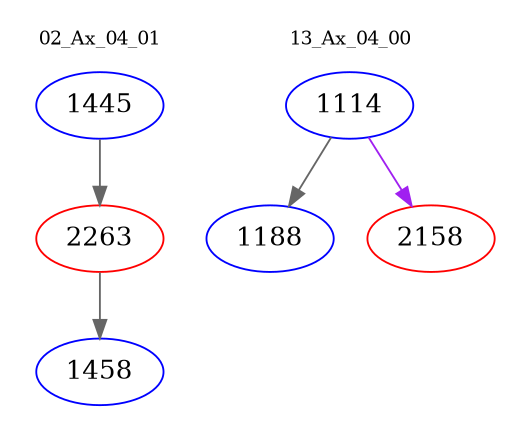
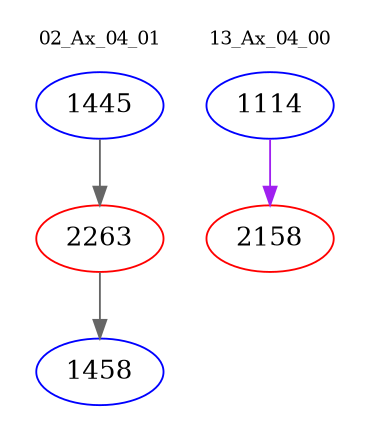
node "1188": removed
